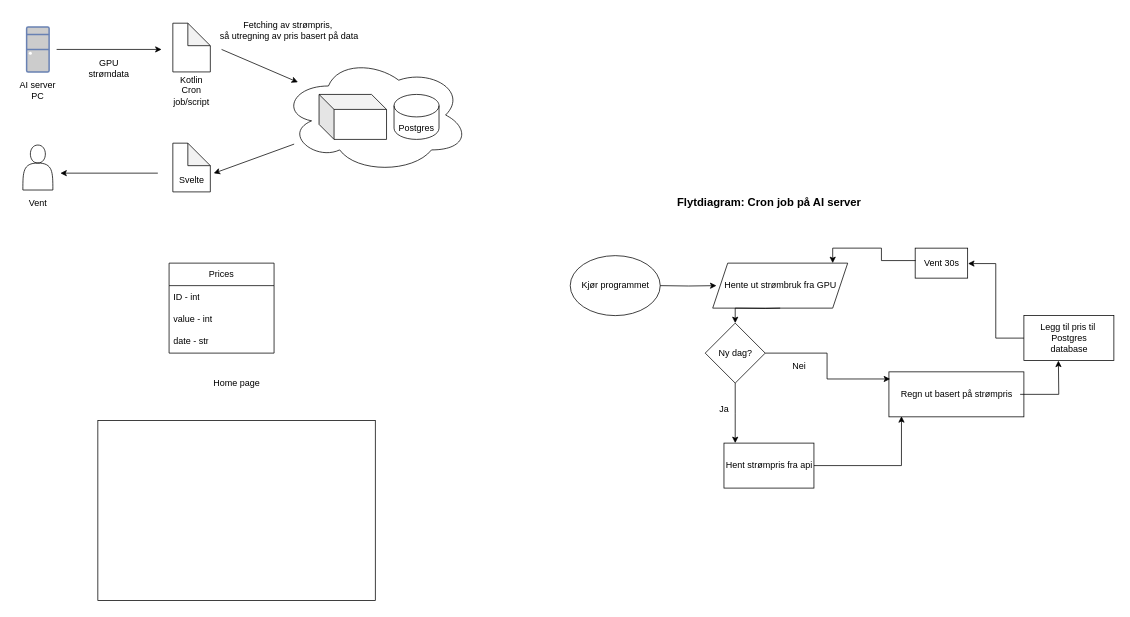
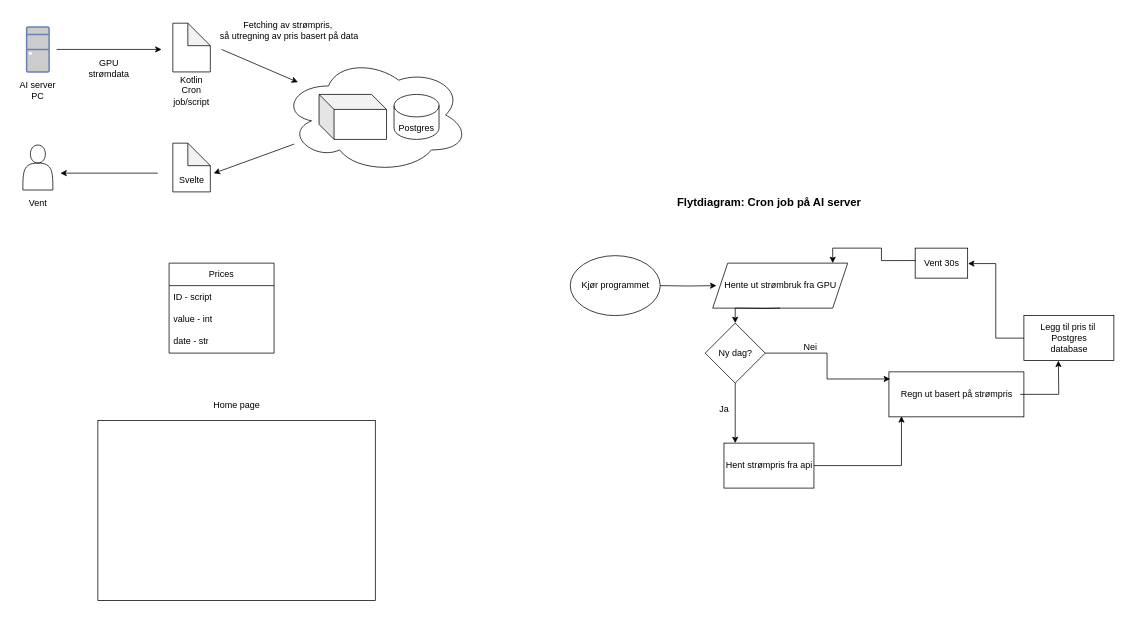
node "ID - int": label "ID - int" -> "ID - script"
node "Nei": moved (799, 366) -> (810, 348)
node "Home page": moved (237, 383) -> (237, 405)
